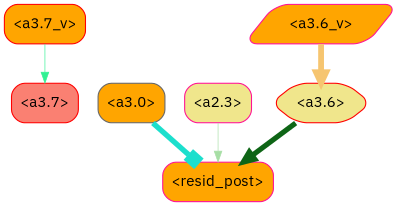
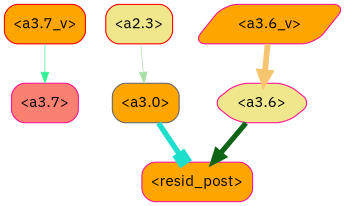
node "<a3.7>": color red -> deeppink
node "<a2.3>": color deeppink -> red
node "<a3.6>": color red -> deeppink
edge "<a2.3>" -> "<resid_post>": now "<a2.3>" -> "<a3.0>"
